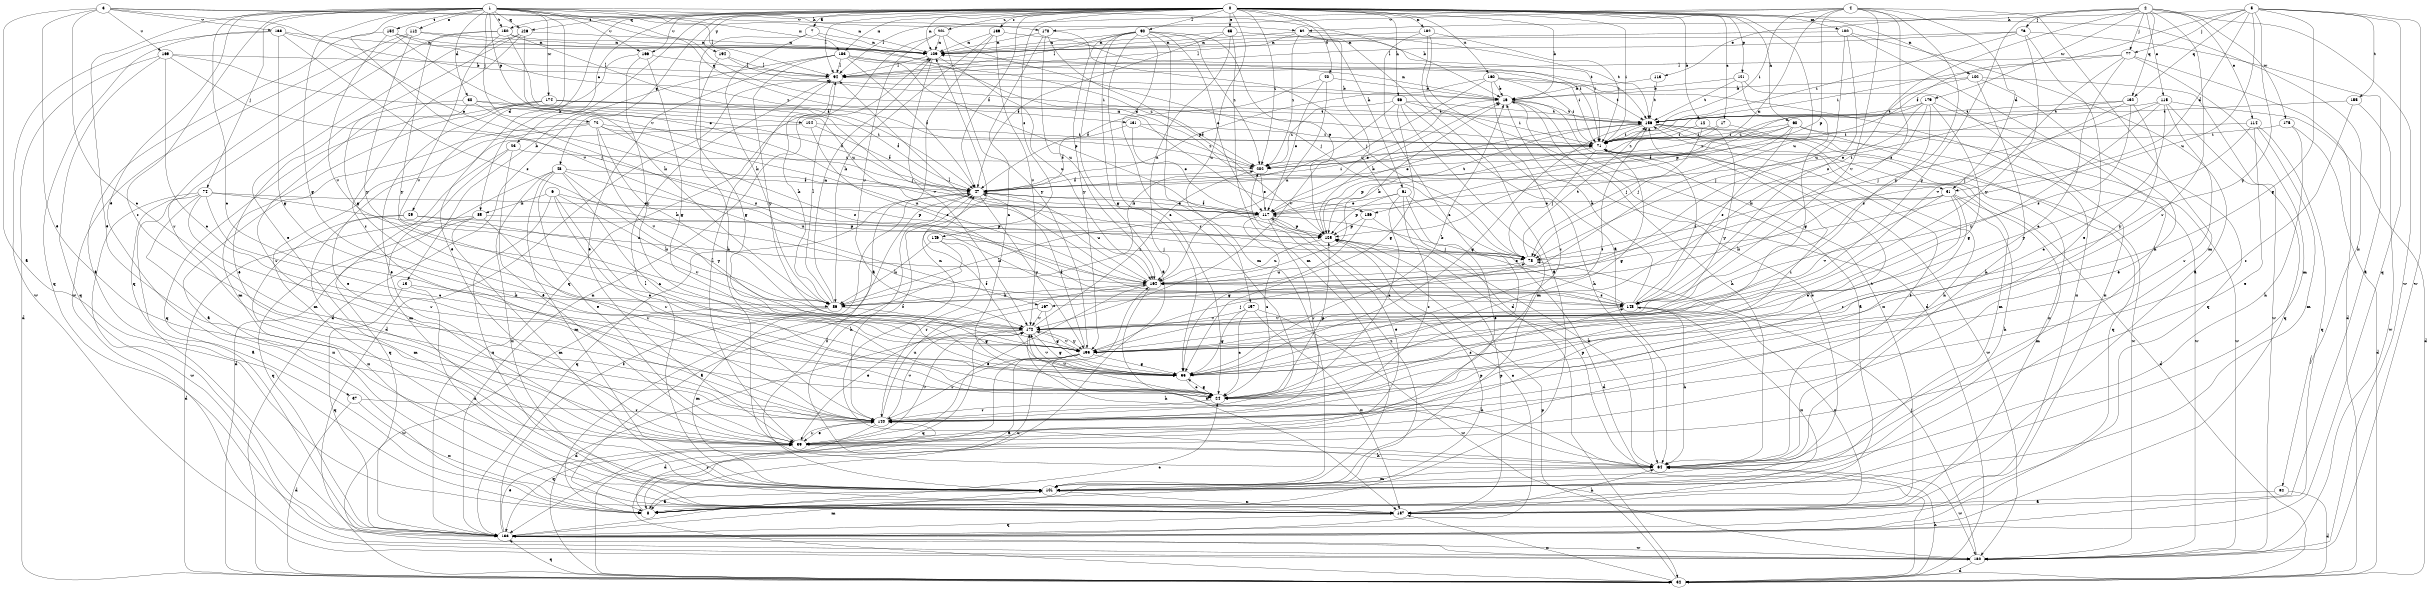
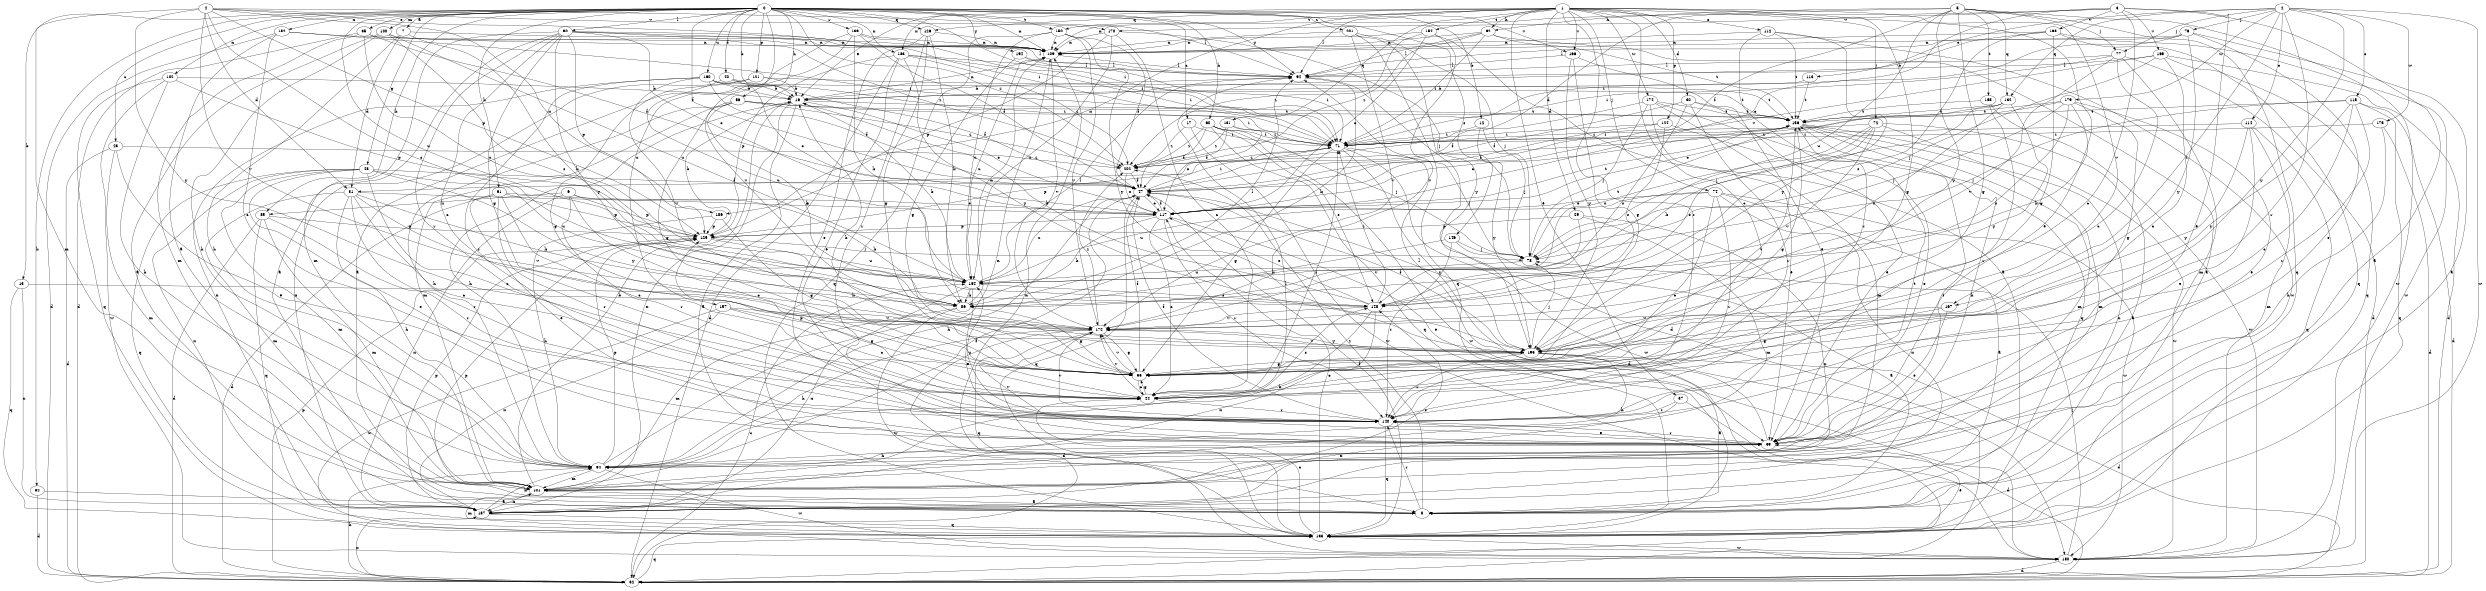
edge "0" -> "94": label "l" -> "y"
edge "1" -> "16": label "b" -> "e"
edge "183" -> "47": now "139" -> "47"
